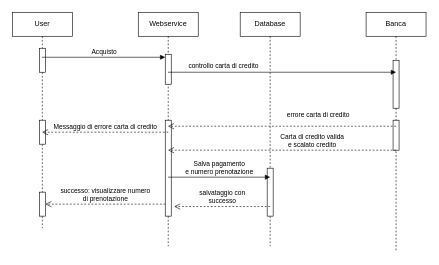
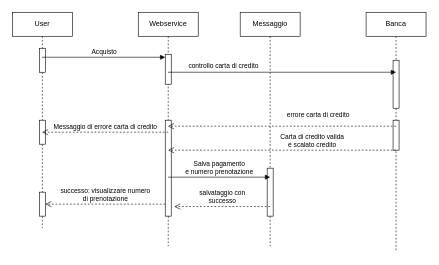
node "Database": label "Database" -> "Messaggio"
